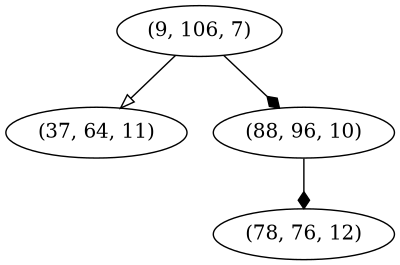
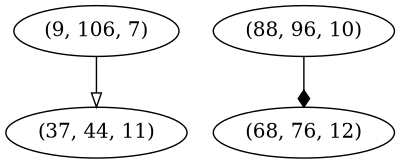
edge "(9, 106, 7)" -> "(88, 96, 10)": removed
node "(37, 64, 11)": label "(37, 64, 11)" -> "(37, 44, 11)"
node "(78, 76, 12)": label "(78, 76, 12)" -> "(68, 76, 12)"
